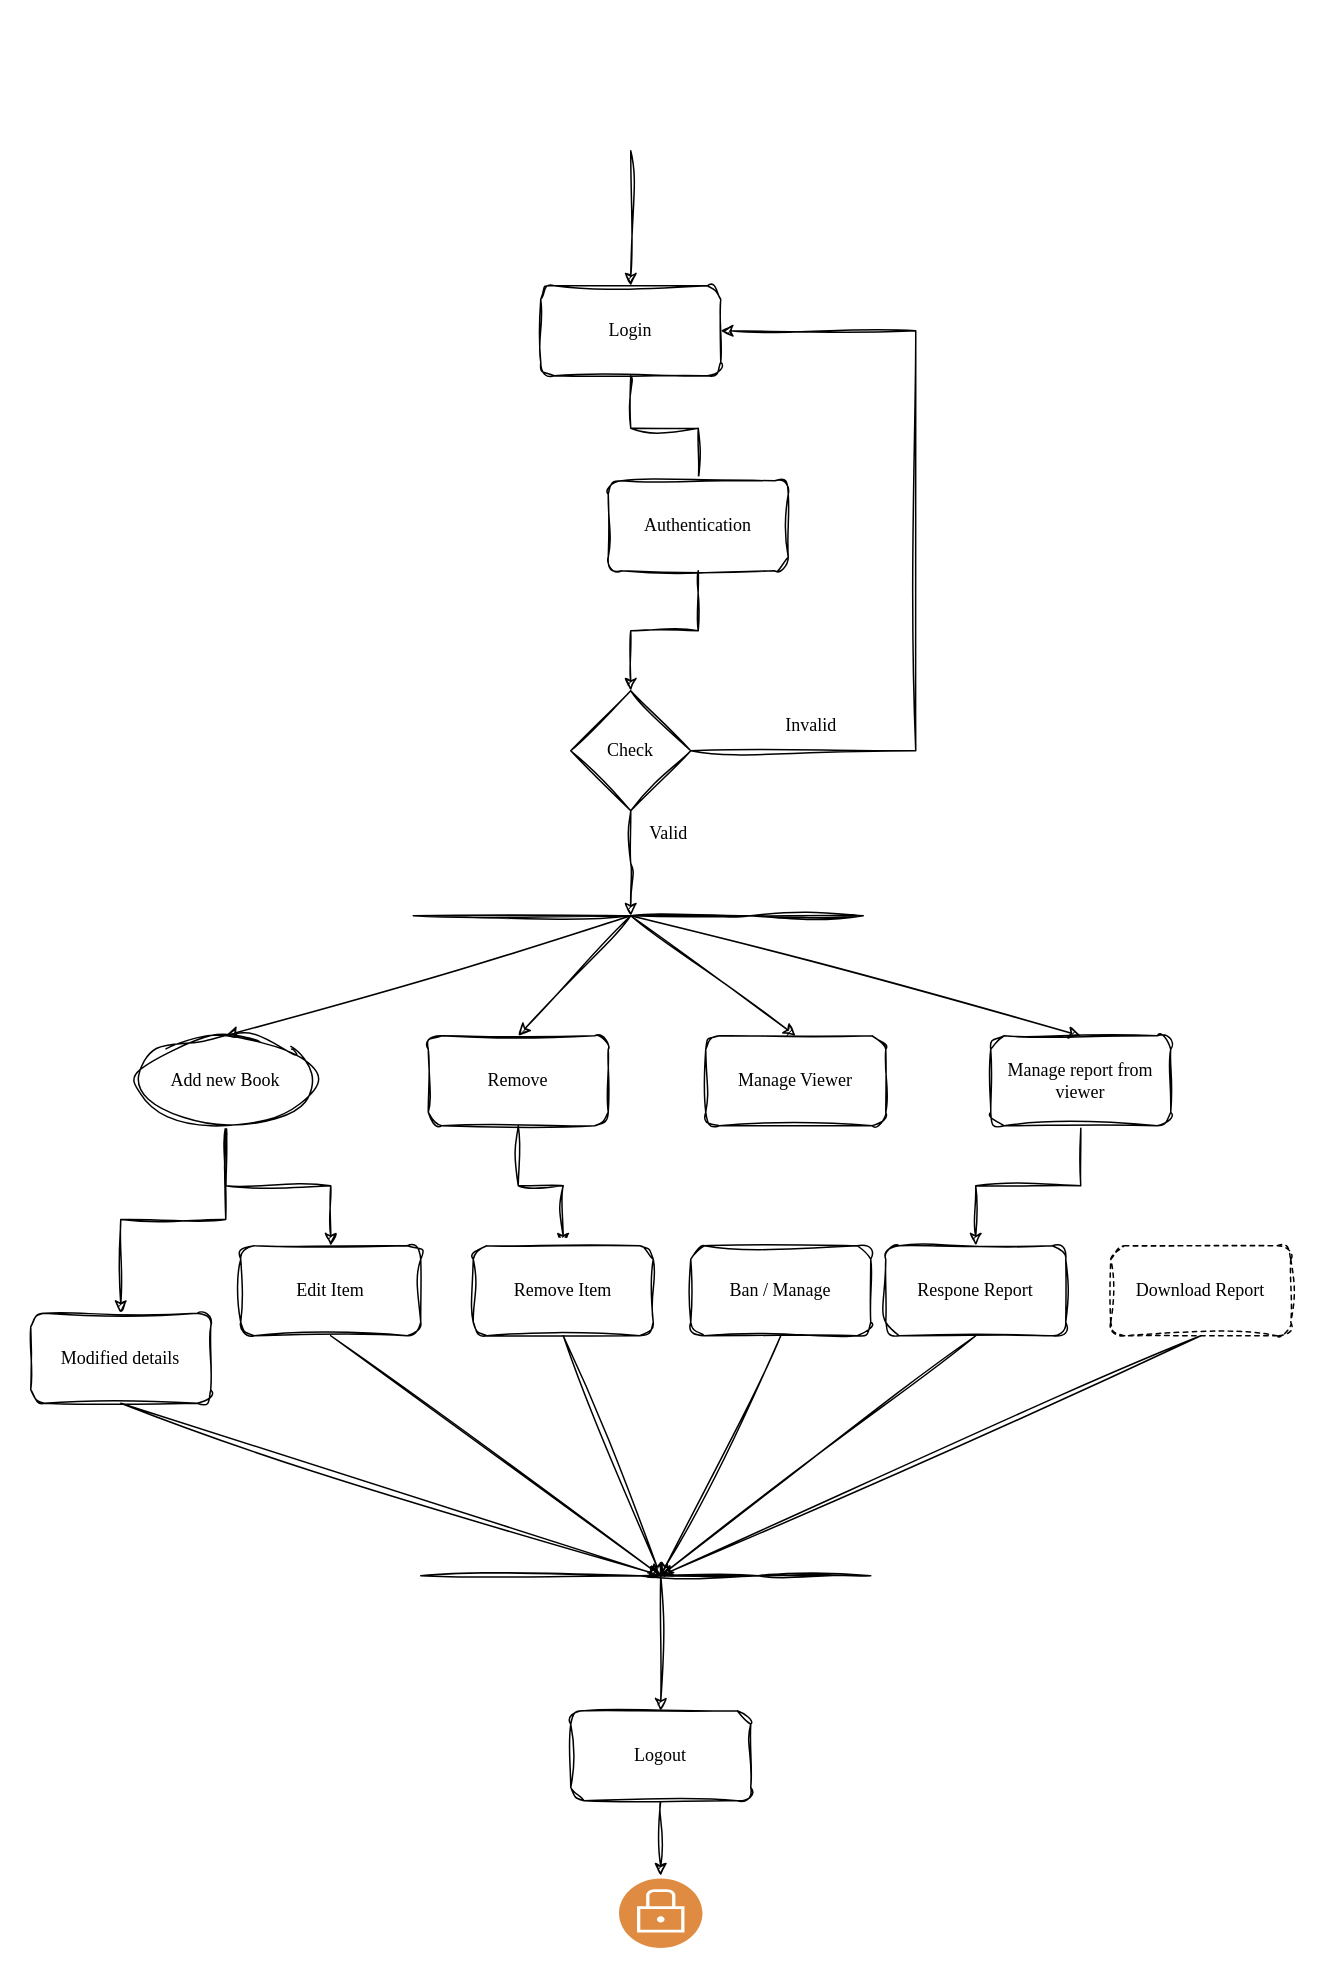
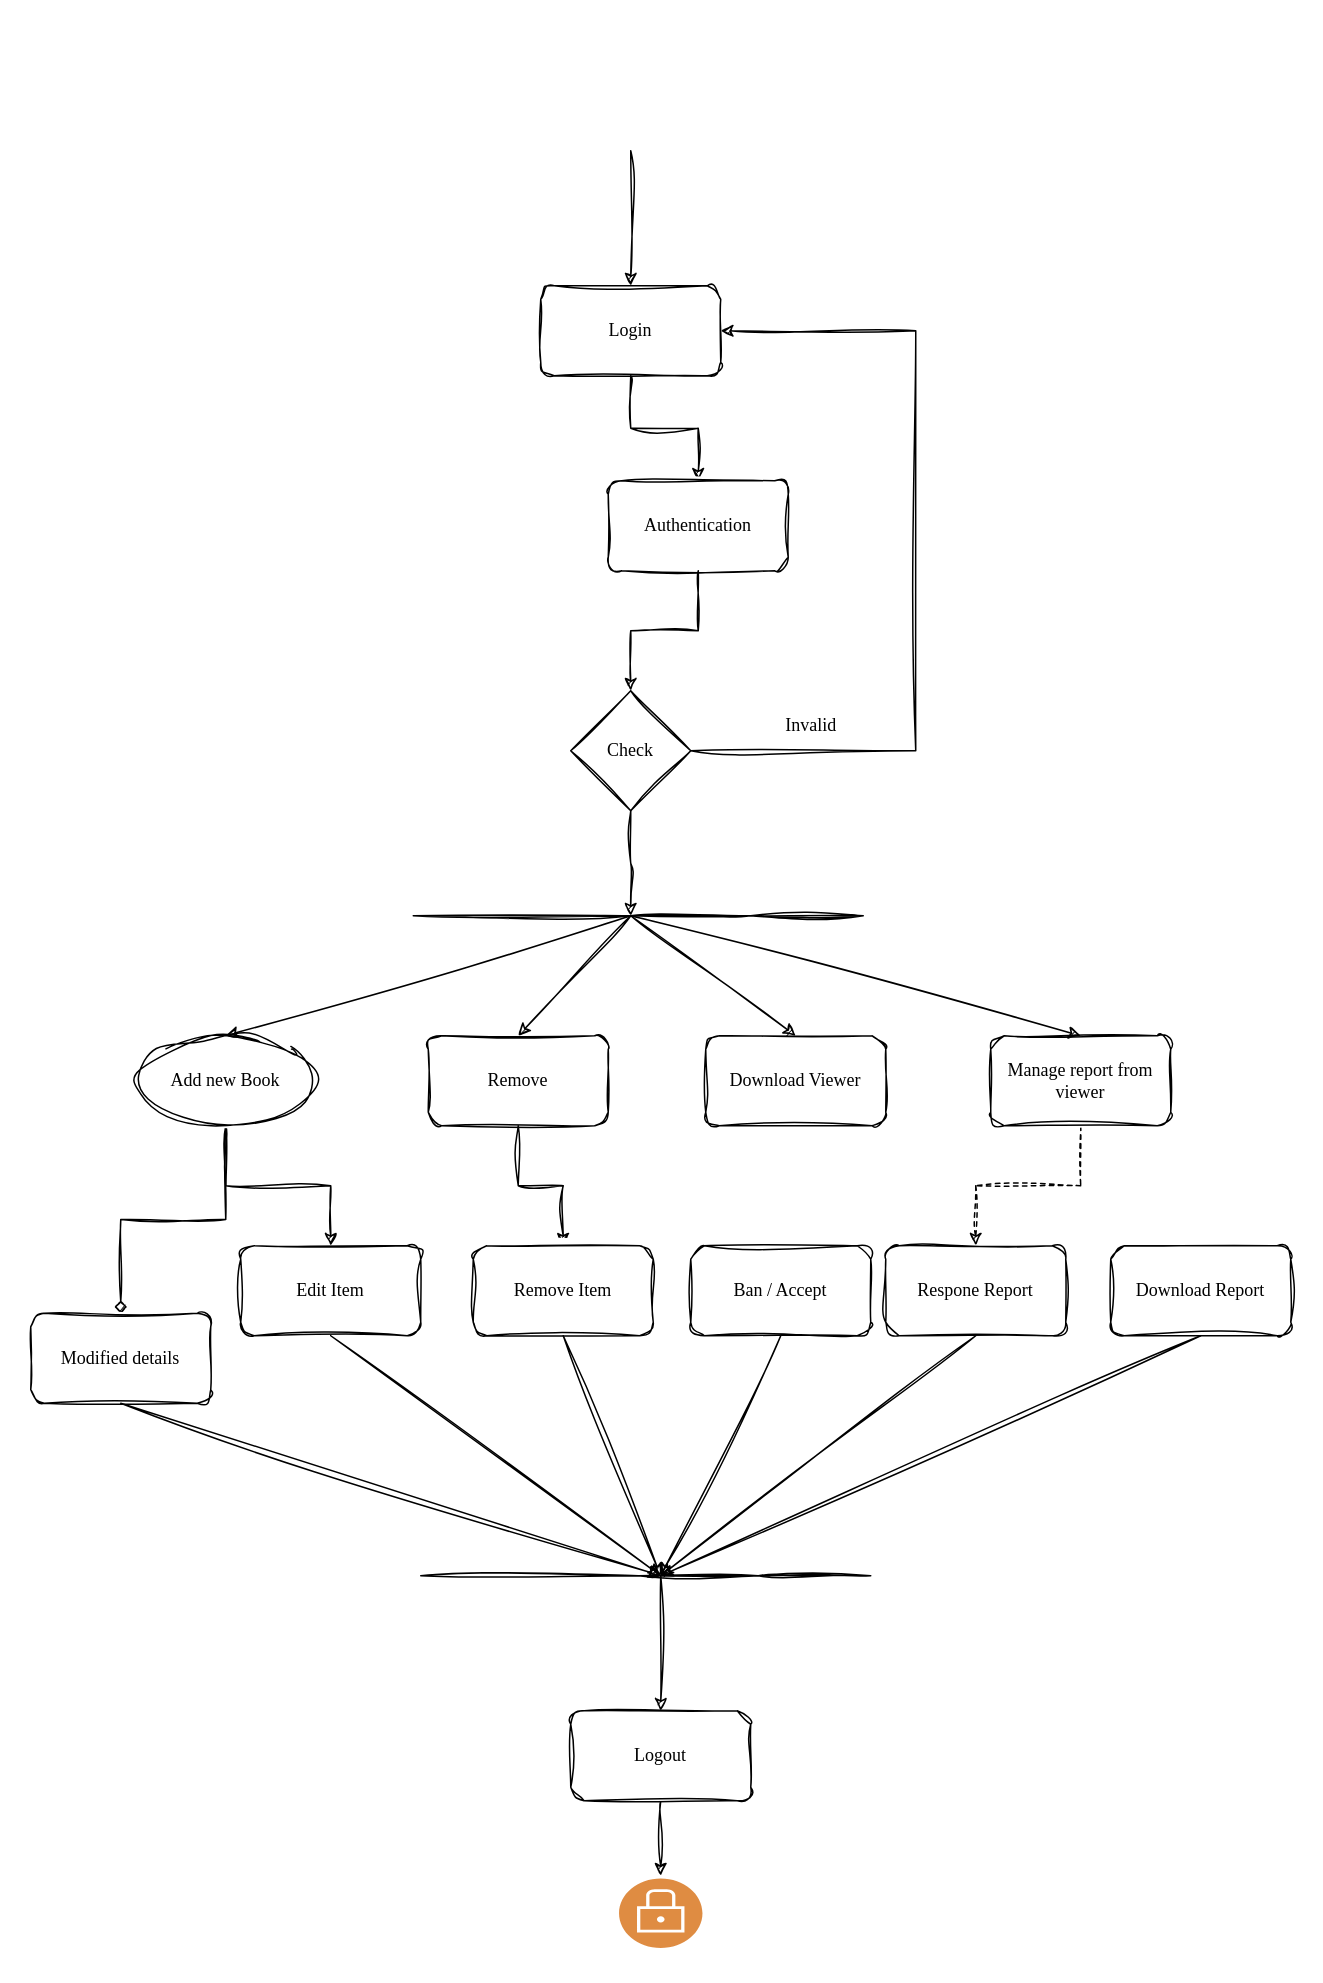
edge "Login" -- "Authentication": arrowhead none -> classic
node "Valid": removed
node "Manage Viewer": label "Manage Viewer" -> "Download Viewer"
edge "Manage report from viewer" -> "Respone Report": style solid -> dashed
node "Ban / Manage": label "Ban / Manage" -> "Ban / Accept"
node "Download Report": style dashed -> solid
edge "Add new Book" -> "Modified details": arrowhead classic -> diamond
